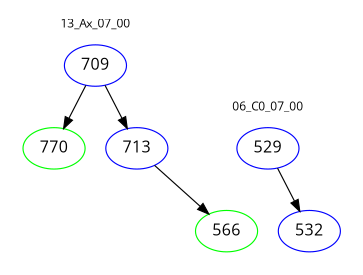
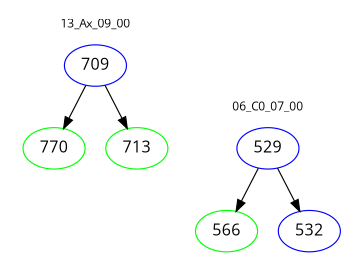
cluster "13_Ax_07_00": label "13_Ax_07_00" -> "13_Ax_09_00"
node "713": color blue -> green
edge "713" -> "566": now "529" -> "566"
